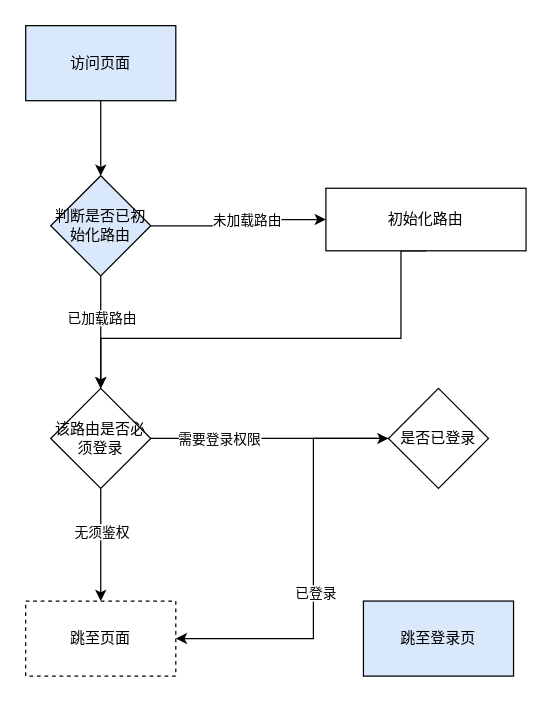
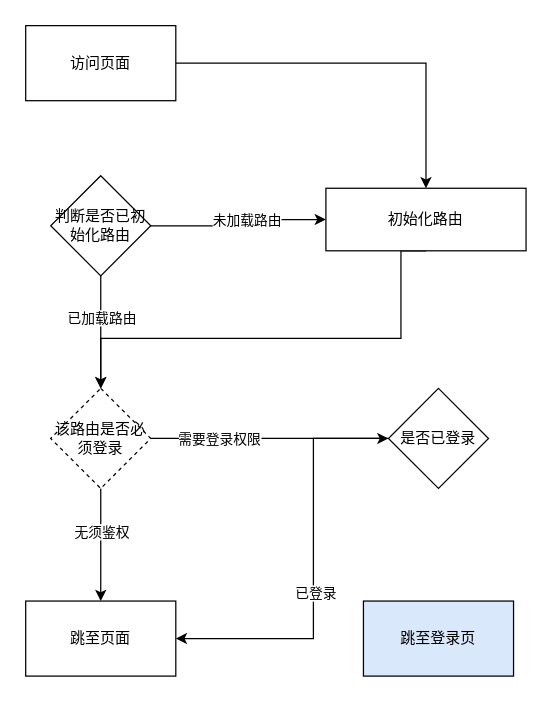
node "访问页面": fillcolor #dae8fc -> #ffffff
edge "访问页面" -> "判断是否已初始化路由": now "访问页面" -> "初始化路由"
node "判断是否已初始化路由": fillcolor #dae8fc -> #ffffff
node "该路由是否必须登录": style solid -> dashed
node "跳至页面": style dashed -> solid
